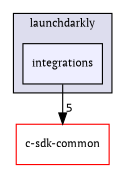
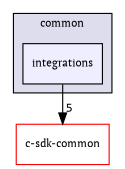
cluster "launchdarkly": label "launchdarkly" -> "common"
